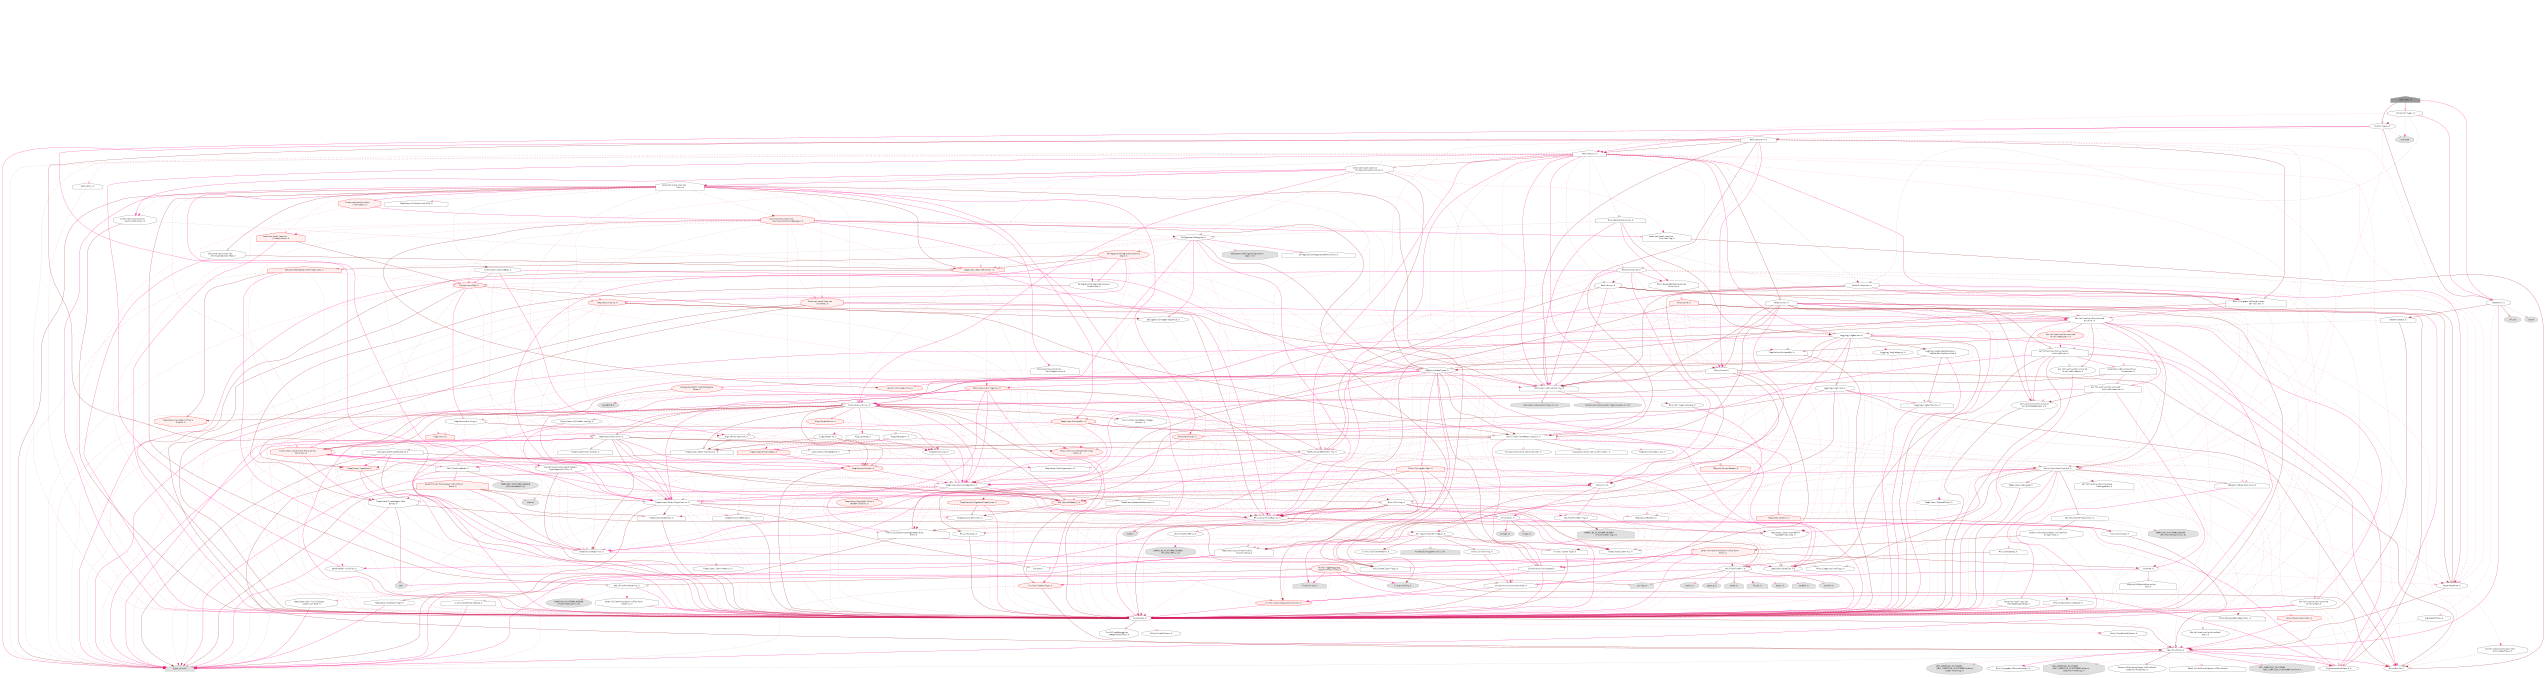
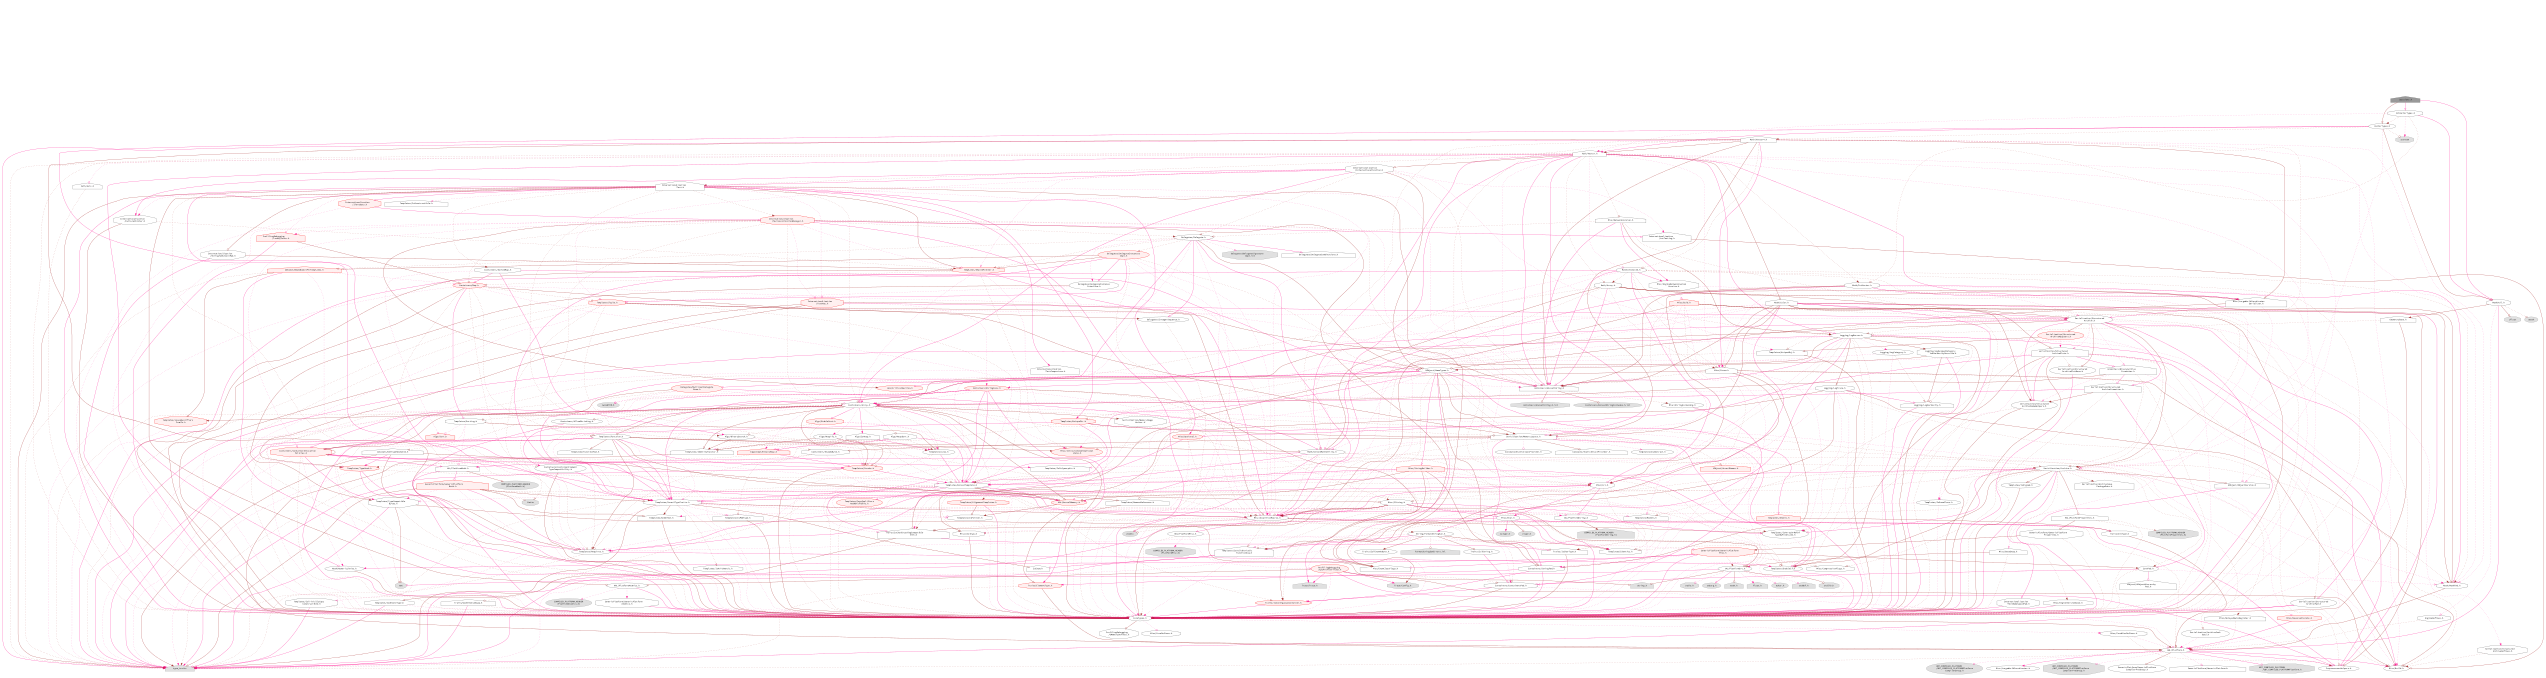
node "Internationalization /LocKeyFuncs.h": label "Internationalization /LocKeyFuncs.h" -> "ProfilingDebugging /LocKeyFuncs.h"
edge "Containers/SortedMap.h" -> "Templates/UnrealTypeTraits.h": now "Containers/Map.h" -> "Templates/UnrealTypeTraits.h"
